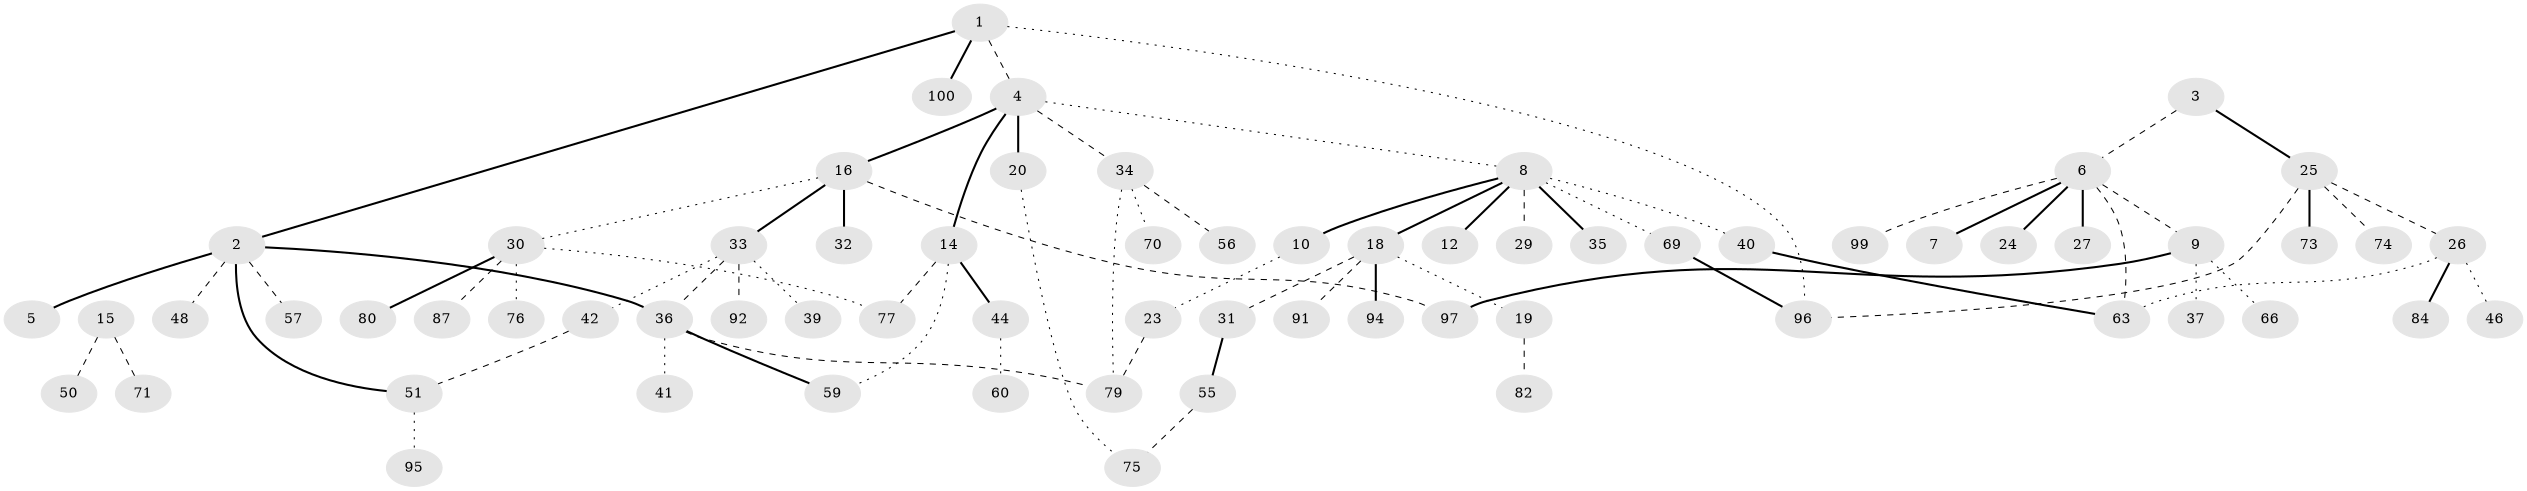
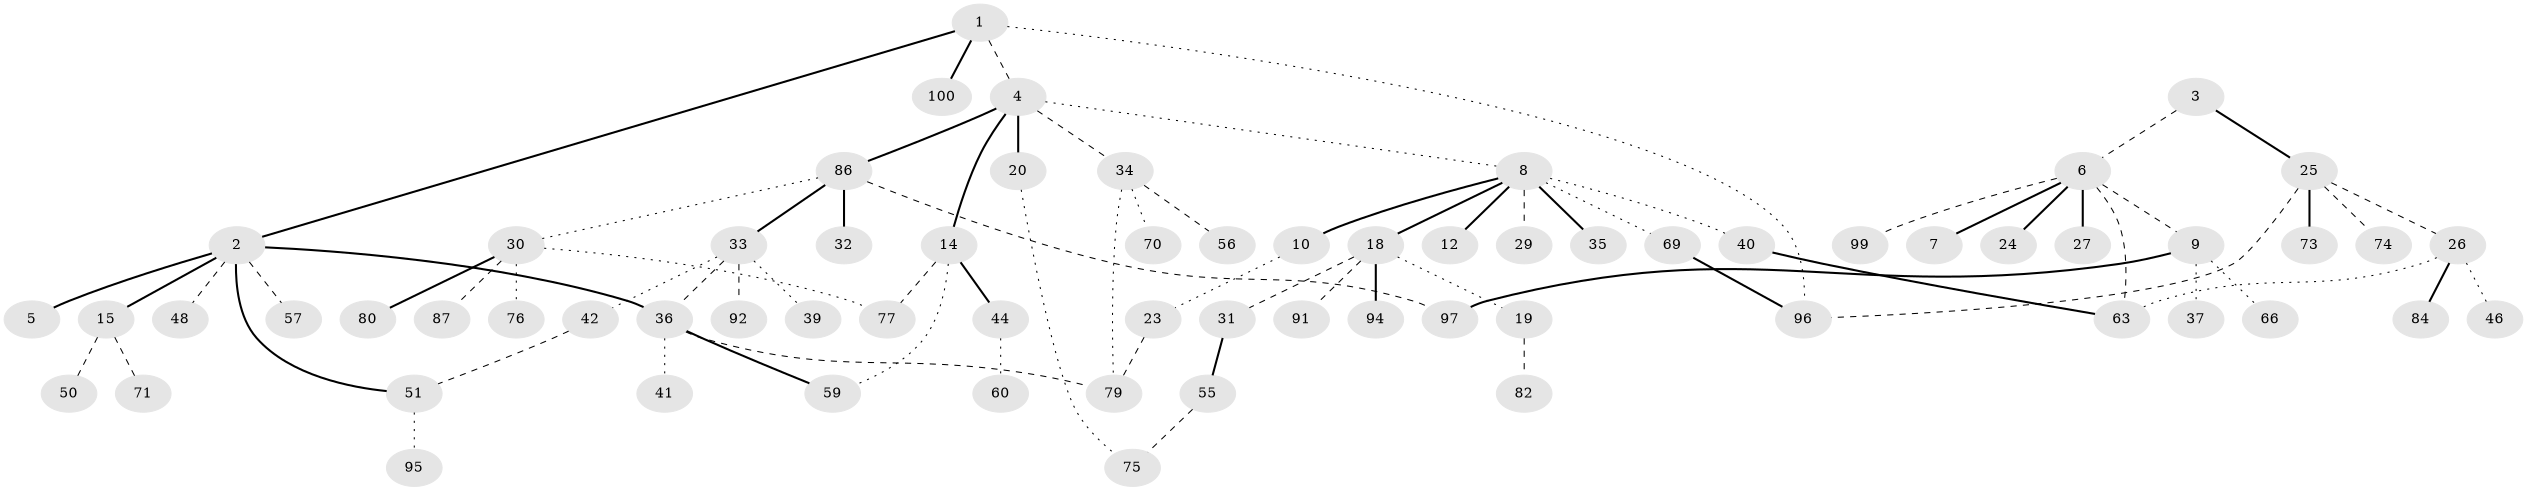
node "16": label "16" -> "86"
edge "2" -- "15": added
